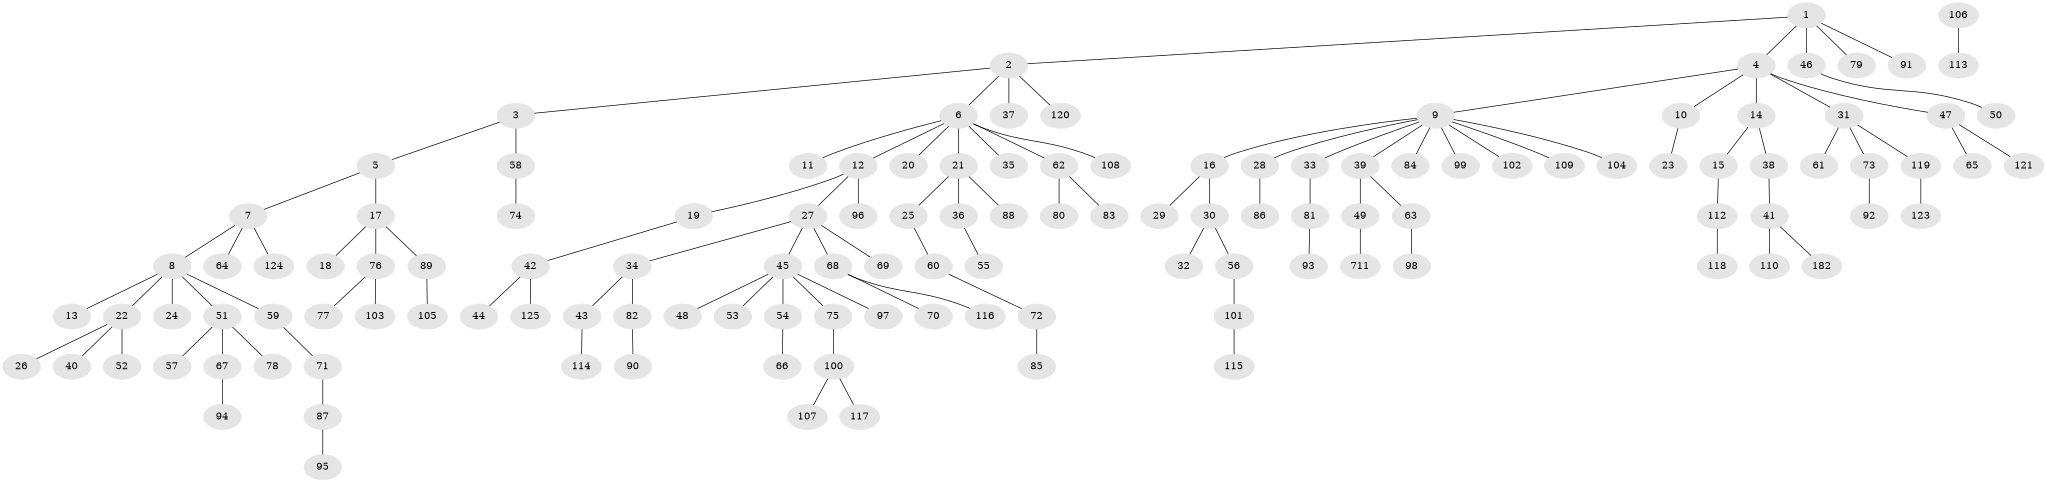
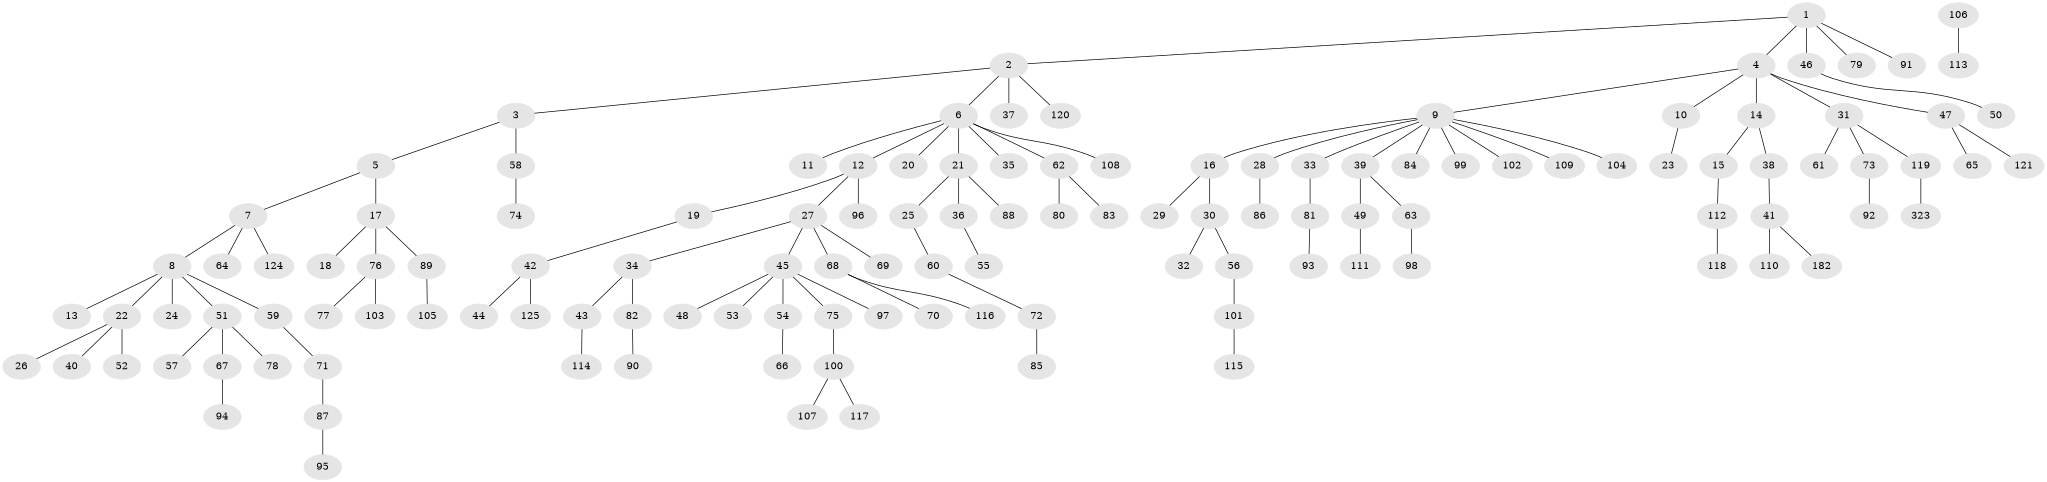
node "123": label "123" -> "323"
node "711": label "711" -> "111"
